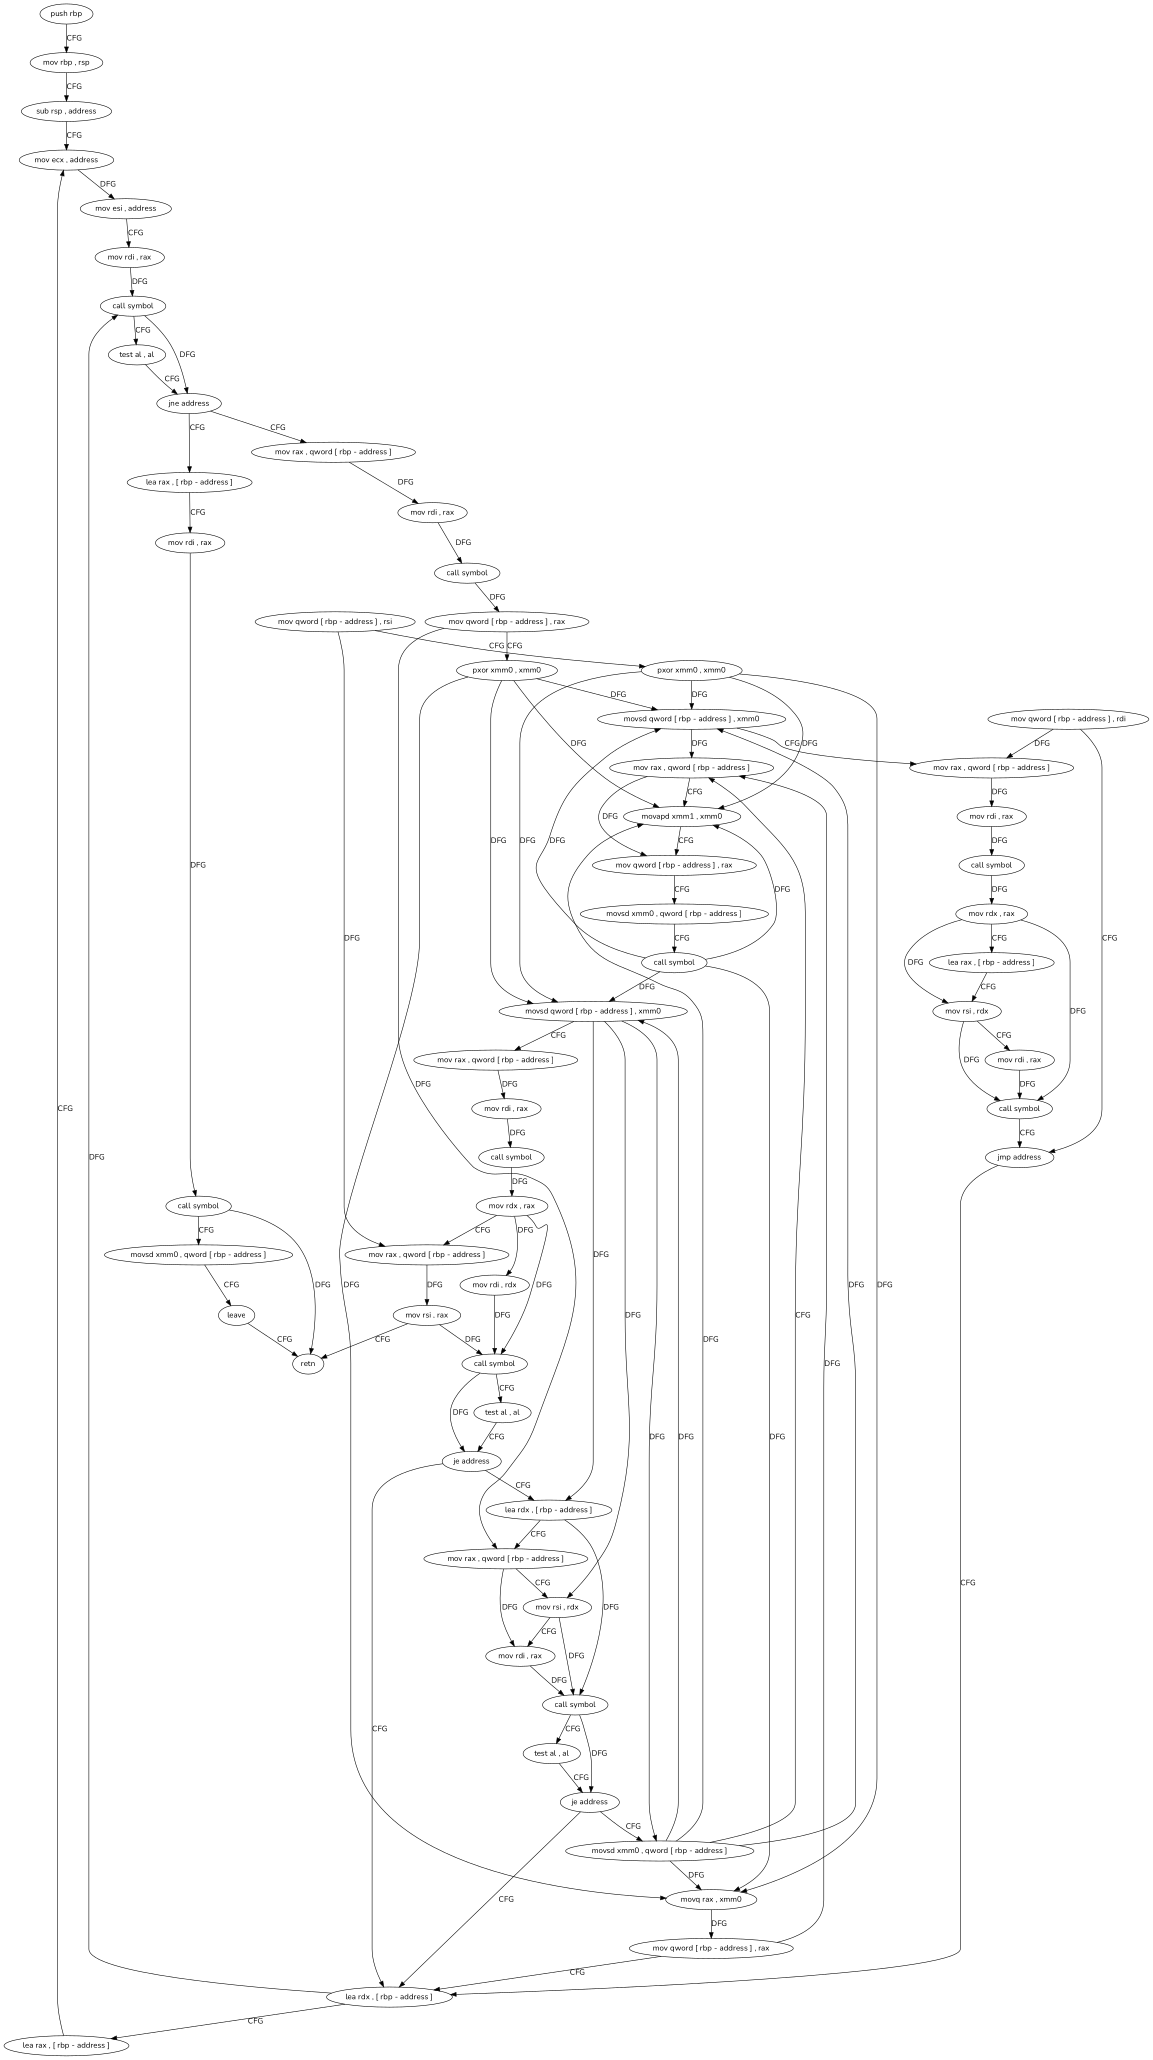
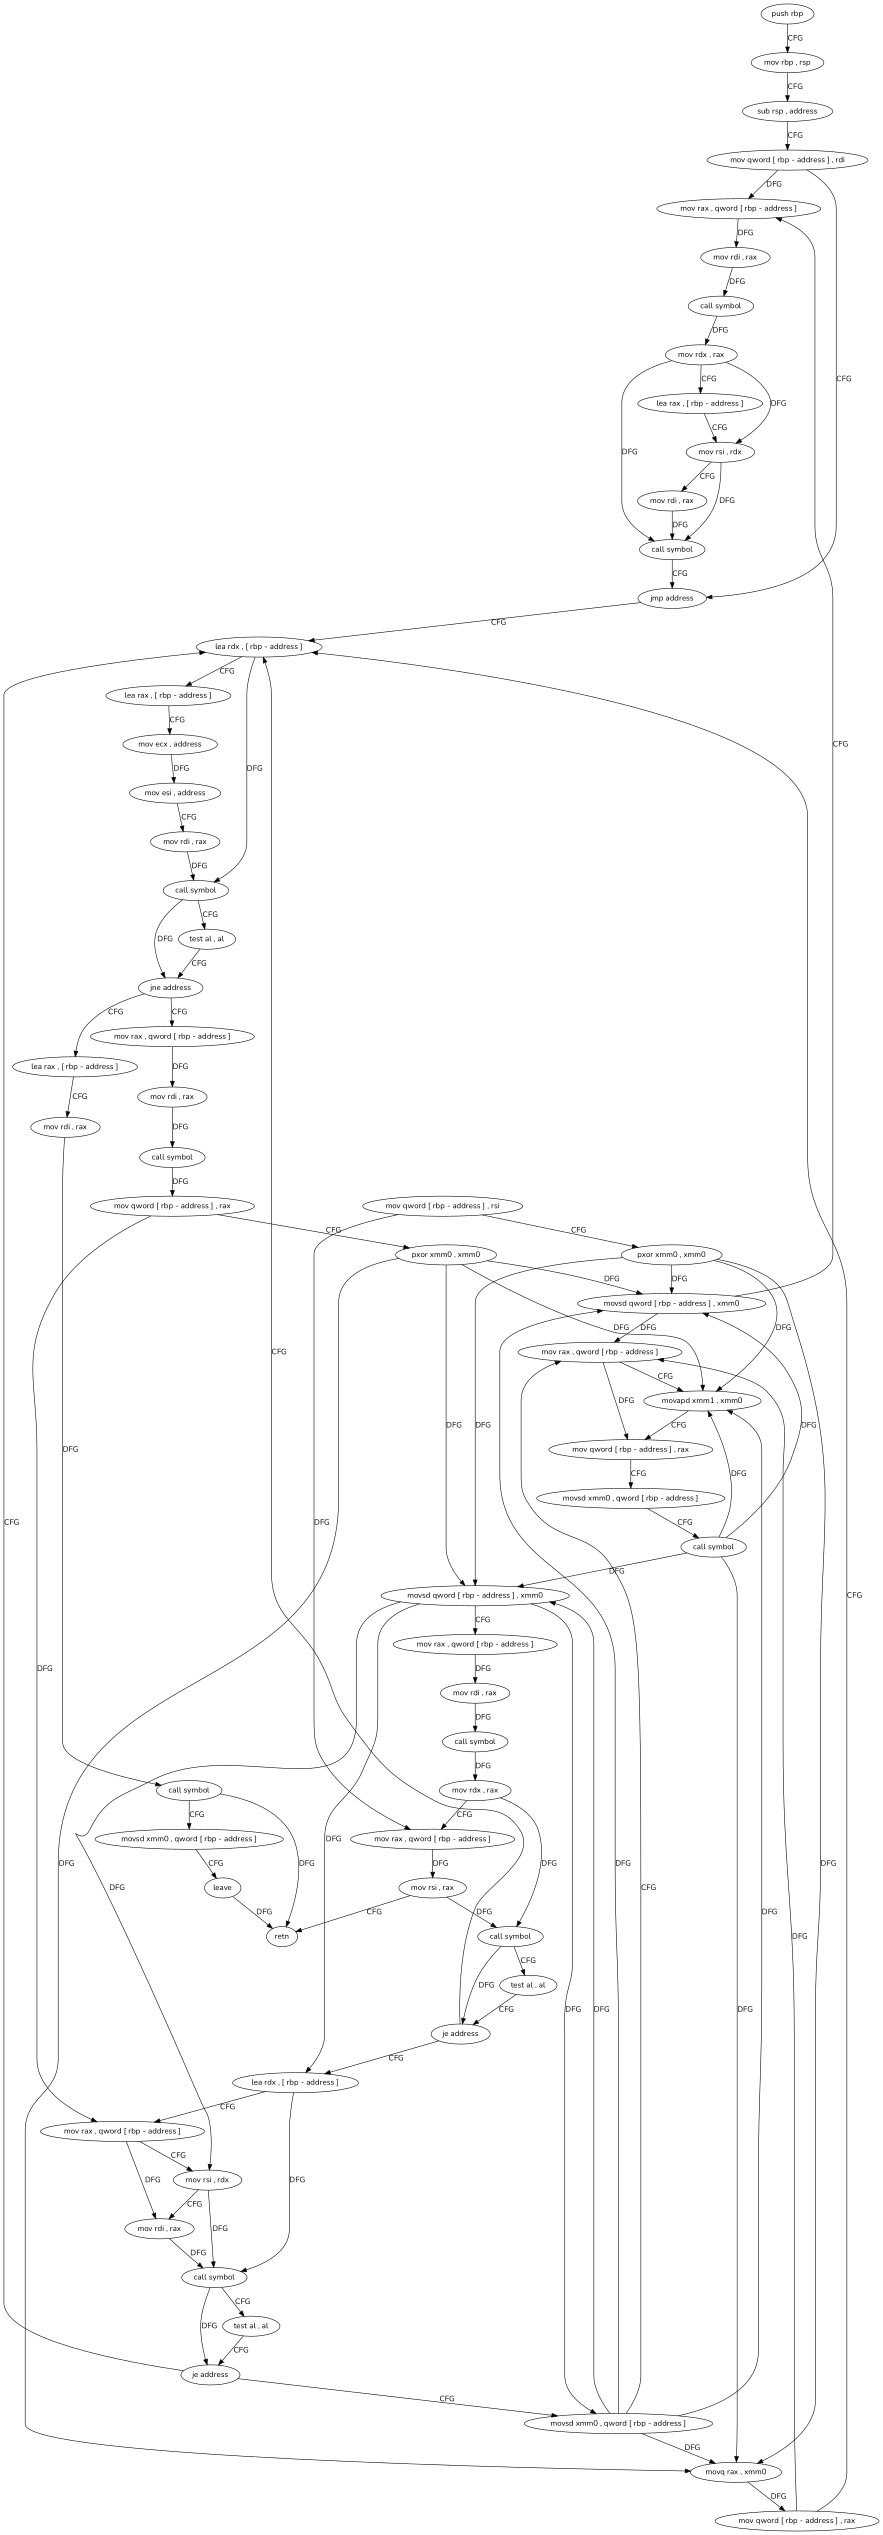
edge "sub rsp , address" -> "mov ecx , address": now "sub rsp , address" -> "mov qword [ rbp - address ] , rdi"
node "mov rdi , rdx": removed
edge "leave" -> "retn": label "CFG" -> "DFG"
